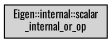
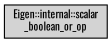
node "Eigen::internal::scalar _internal_or_op": label "Eigen::internal::scalar _internal_or_op" -> "Eigen::internal::scalar _boolean_or_op"
